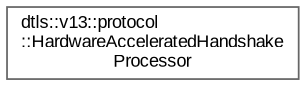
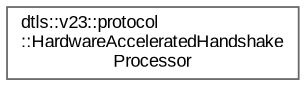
node "dtls::v13::protocol ::HardwareAcceleratedHandshake Processor": label "dtls::v13::protocol ::HardwareAcceleratedHandshake Processor" -> "dtls::v23::protocol ::HardwareAcceleratedHandshake Processor"
